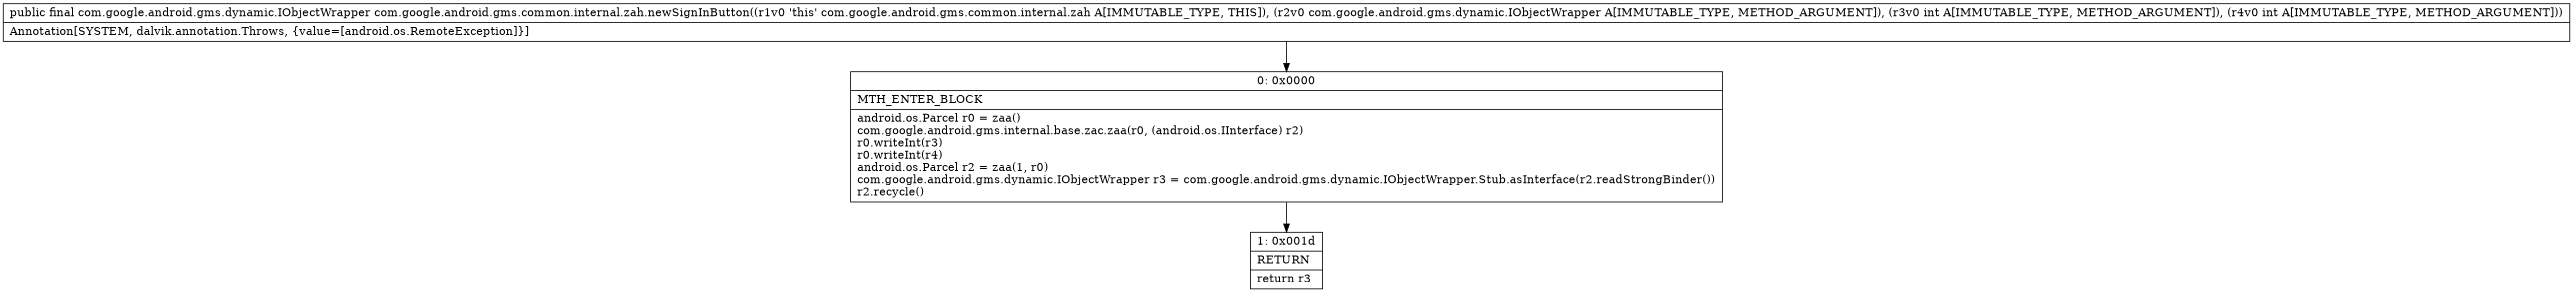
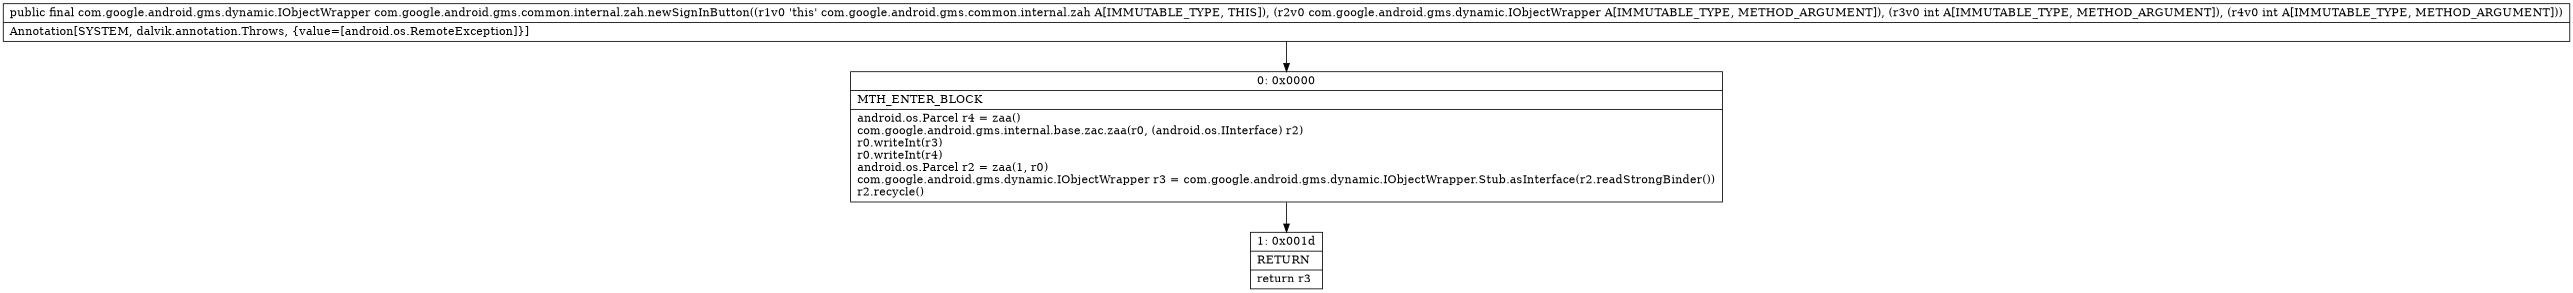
node "0: 0x0000": text "android.os.Parcel r0 = zaa()" -> "android.os.Parcel r4 = zaa()"
